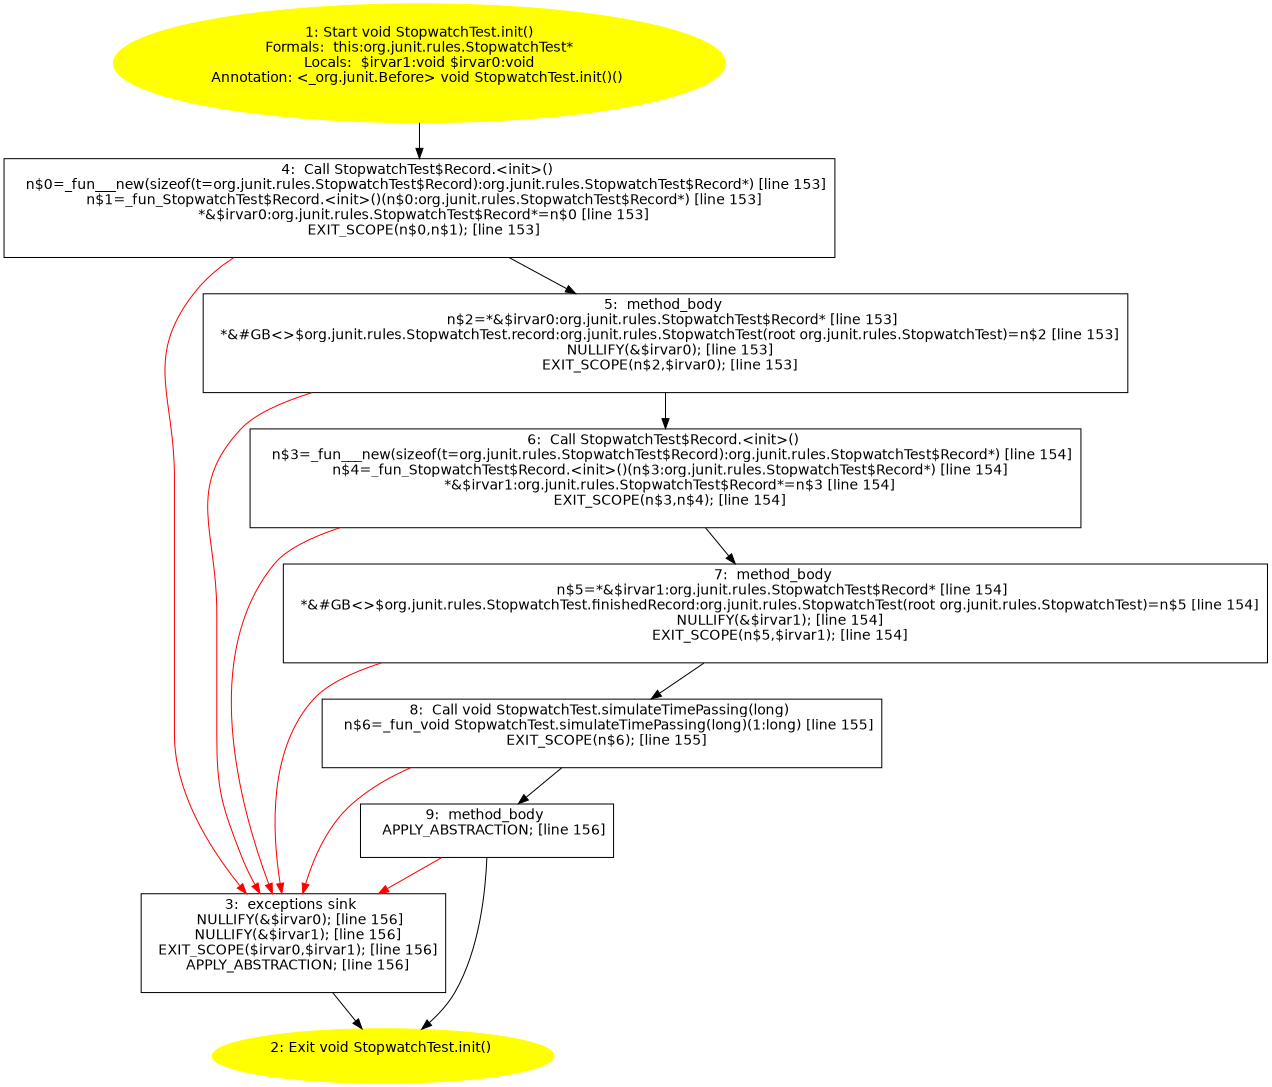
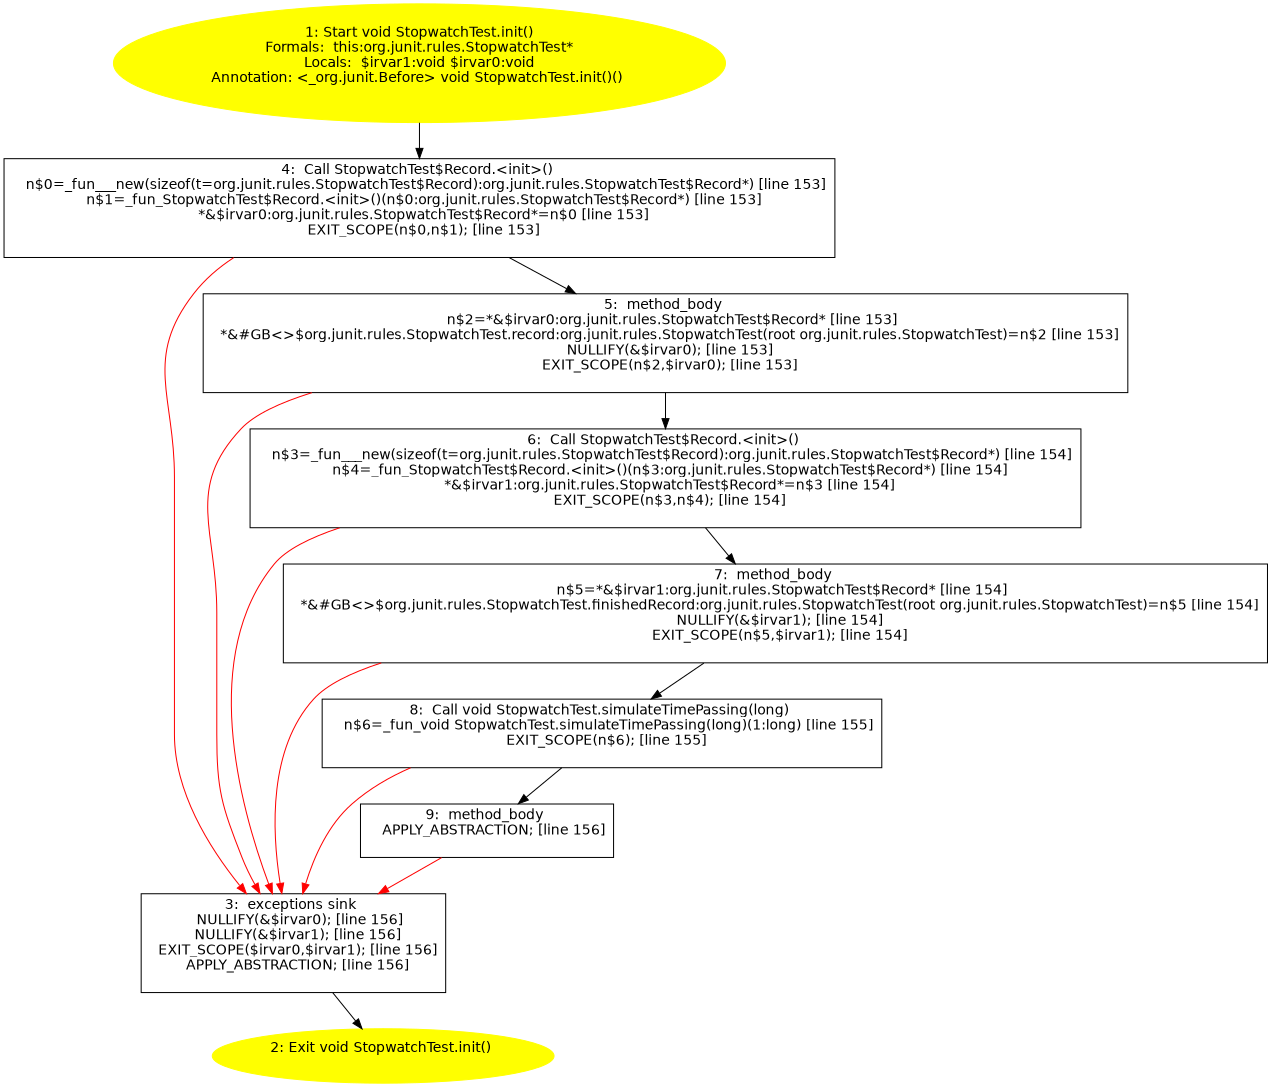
edge "9:  method_body APPLY_ABSTRACTION; [line 156]" -> "2: Exit void StopwatchTest.init()": removed
